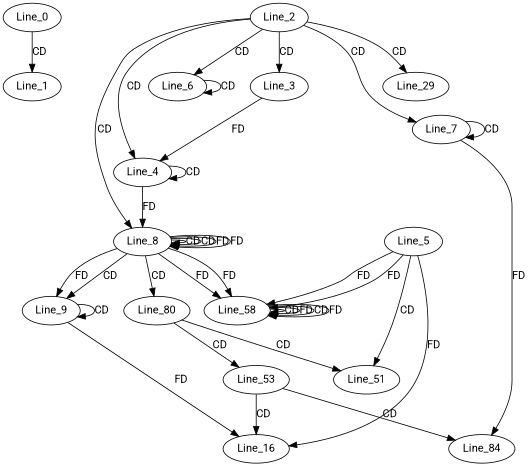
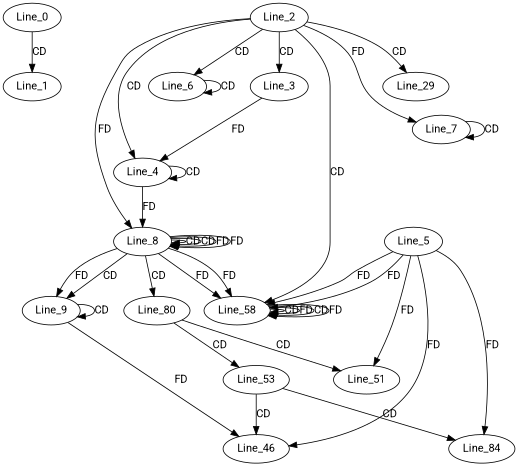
edge "Line_2" -> "Line_7": label "CD" -> "FD"
edge "Line_2" -> "Line_8": label "CD" -> "FD"
edge "Line_2" -> "Line_58": added, label "CD"
edge "Line_7" -> "Line_84": now "Line_5" -> "Line_84"
edge "Line_5" -> "Line_51": label "CD" -> "FD"
node "Line_16": label "Line_16" -> "Line_46"
